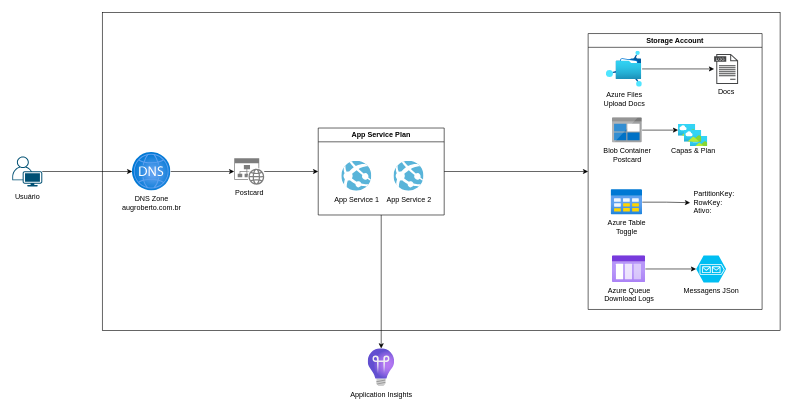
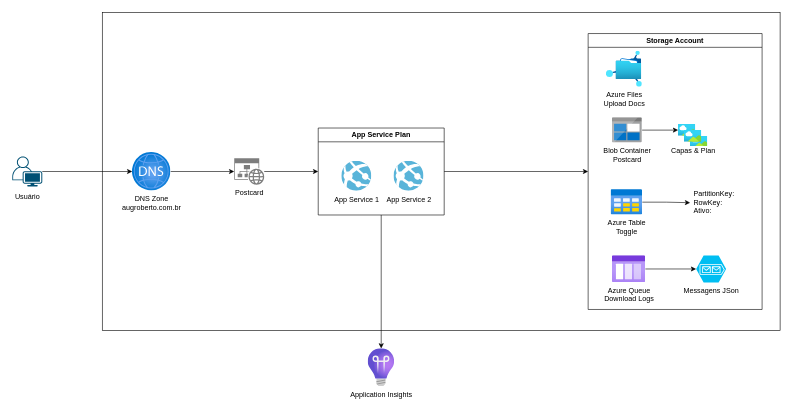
edge "Azure Files Upload Docs" -> "Docs": removed
node "Docs": removed
